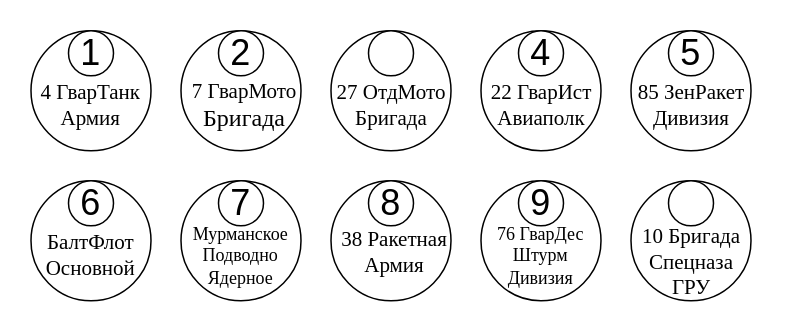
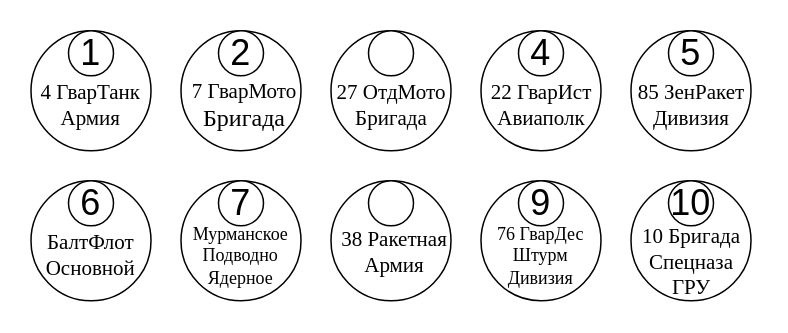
node "8": removed
node "10": added
